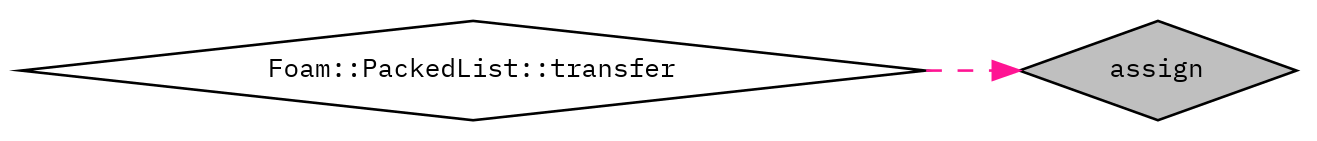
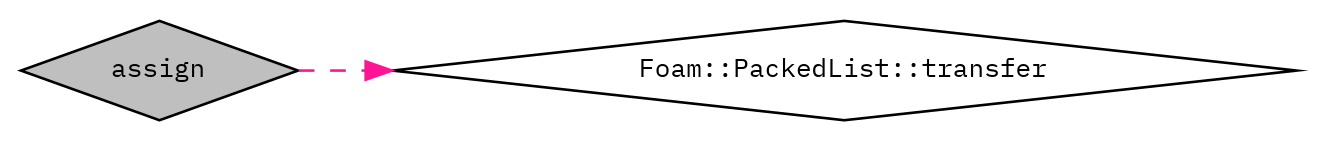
edge "Foam::PackedList::transfer" -> "assign": reversed
